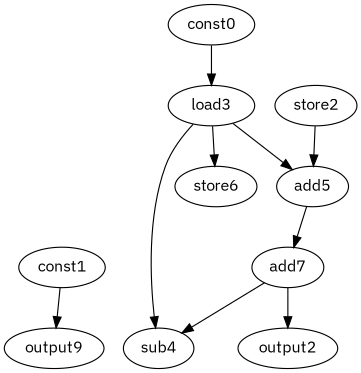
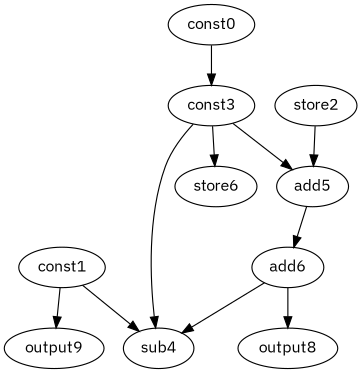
node "load3": label "load3" -> "const3"
node "add7": label "add7" -> "add6"
edge "const1" -> "sub4": added
node "output2": label "output2" -> "output8"
